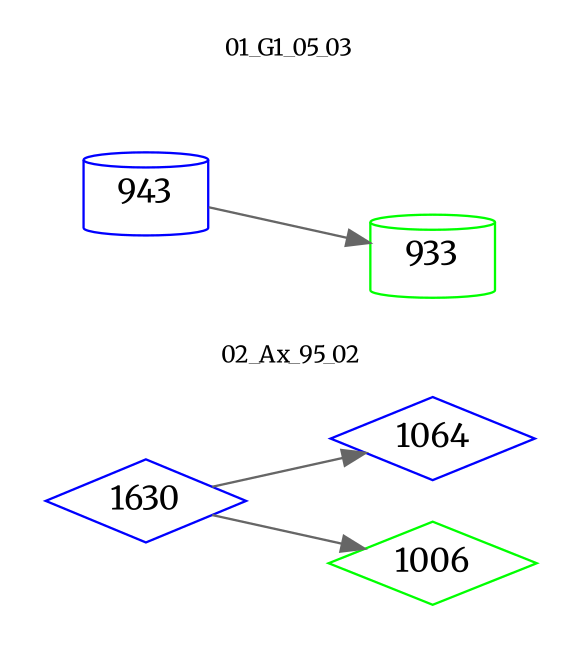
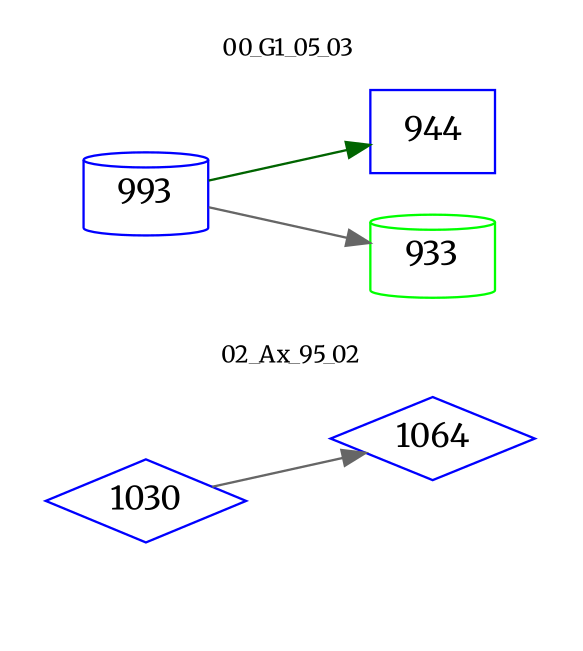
cluster "01_G1_05_03": label "01_G1_05_03" -> "00_G1_05_03"
node "944": added
node "943": label "943" -> "993"
node "1630": label "1630" -> "1030"
node "1006": removed
